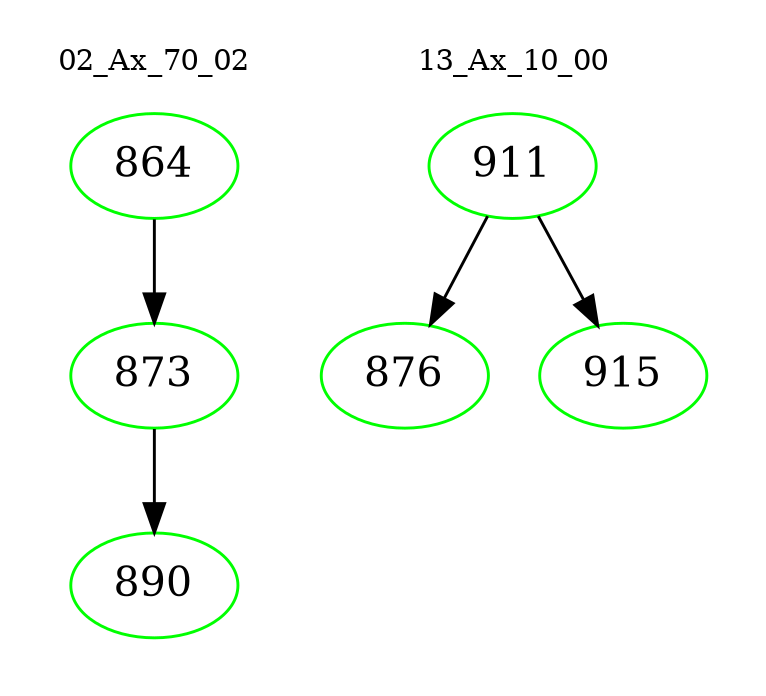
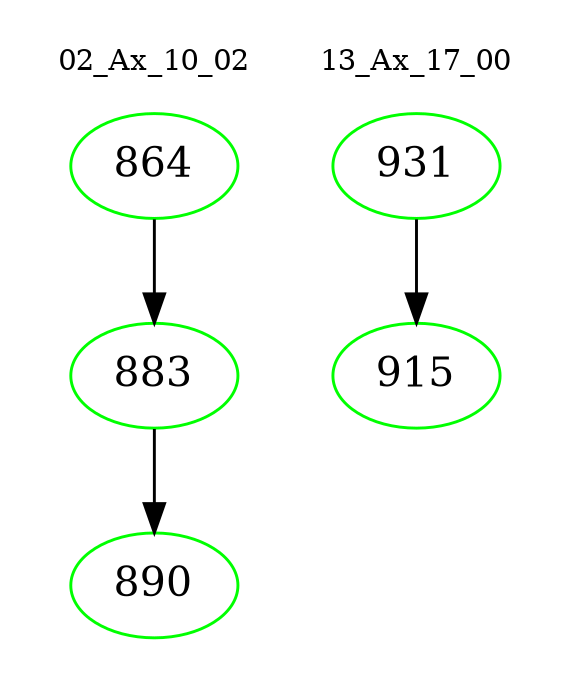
cluster "02_Ax_70_02": label "02_Ax_70_02" -> "02_Ax_10_02"
cluster "13_Ax_10_00": label "13_Ax_10_00" -> "13_Ax_17_00"
node "911": label "911" -> "931"
node "873": label "873" -> "883"
node "876": removed
